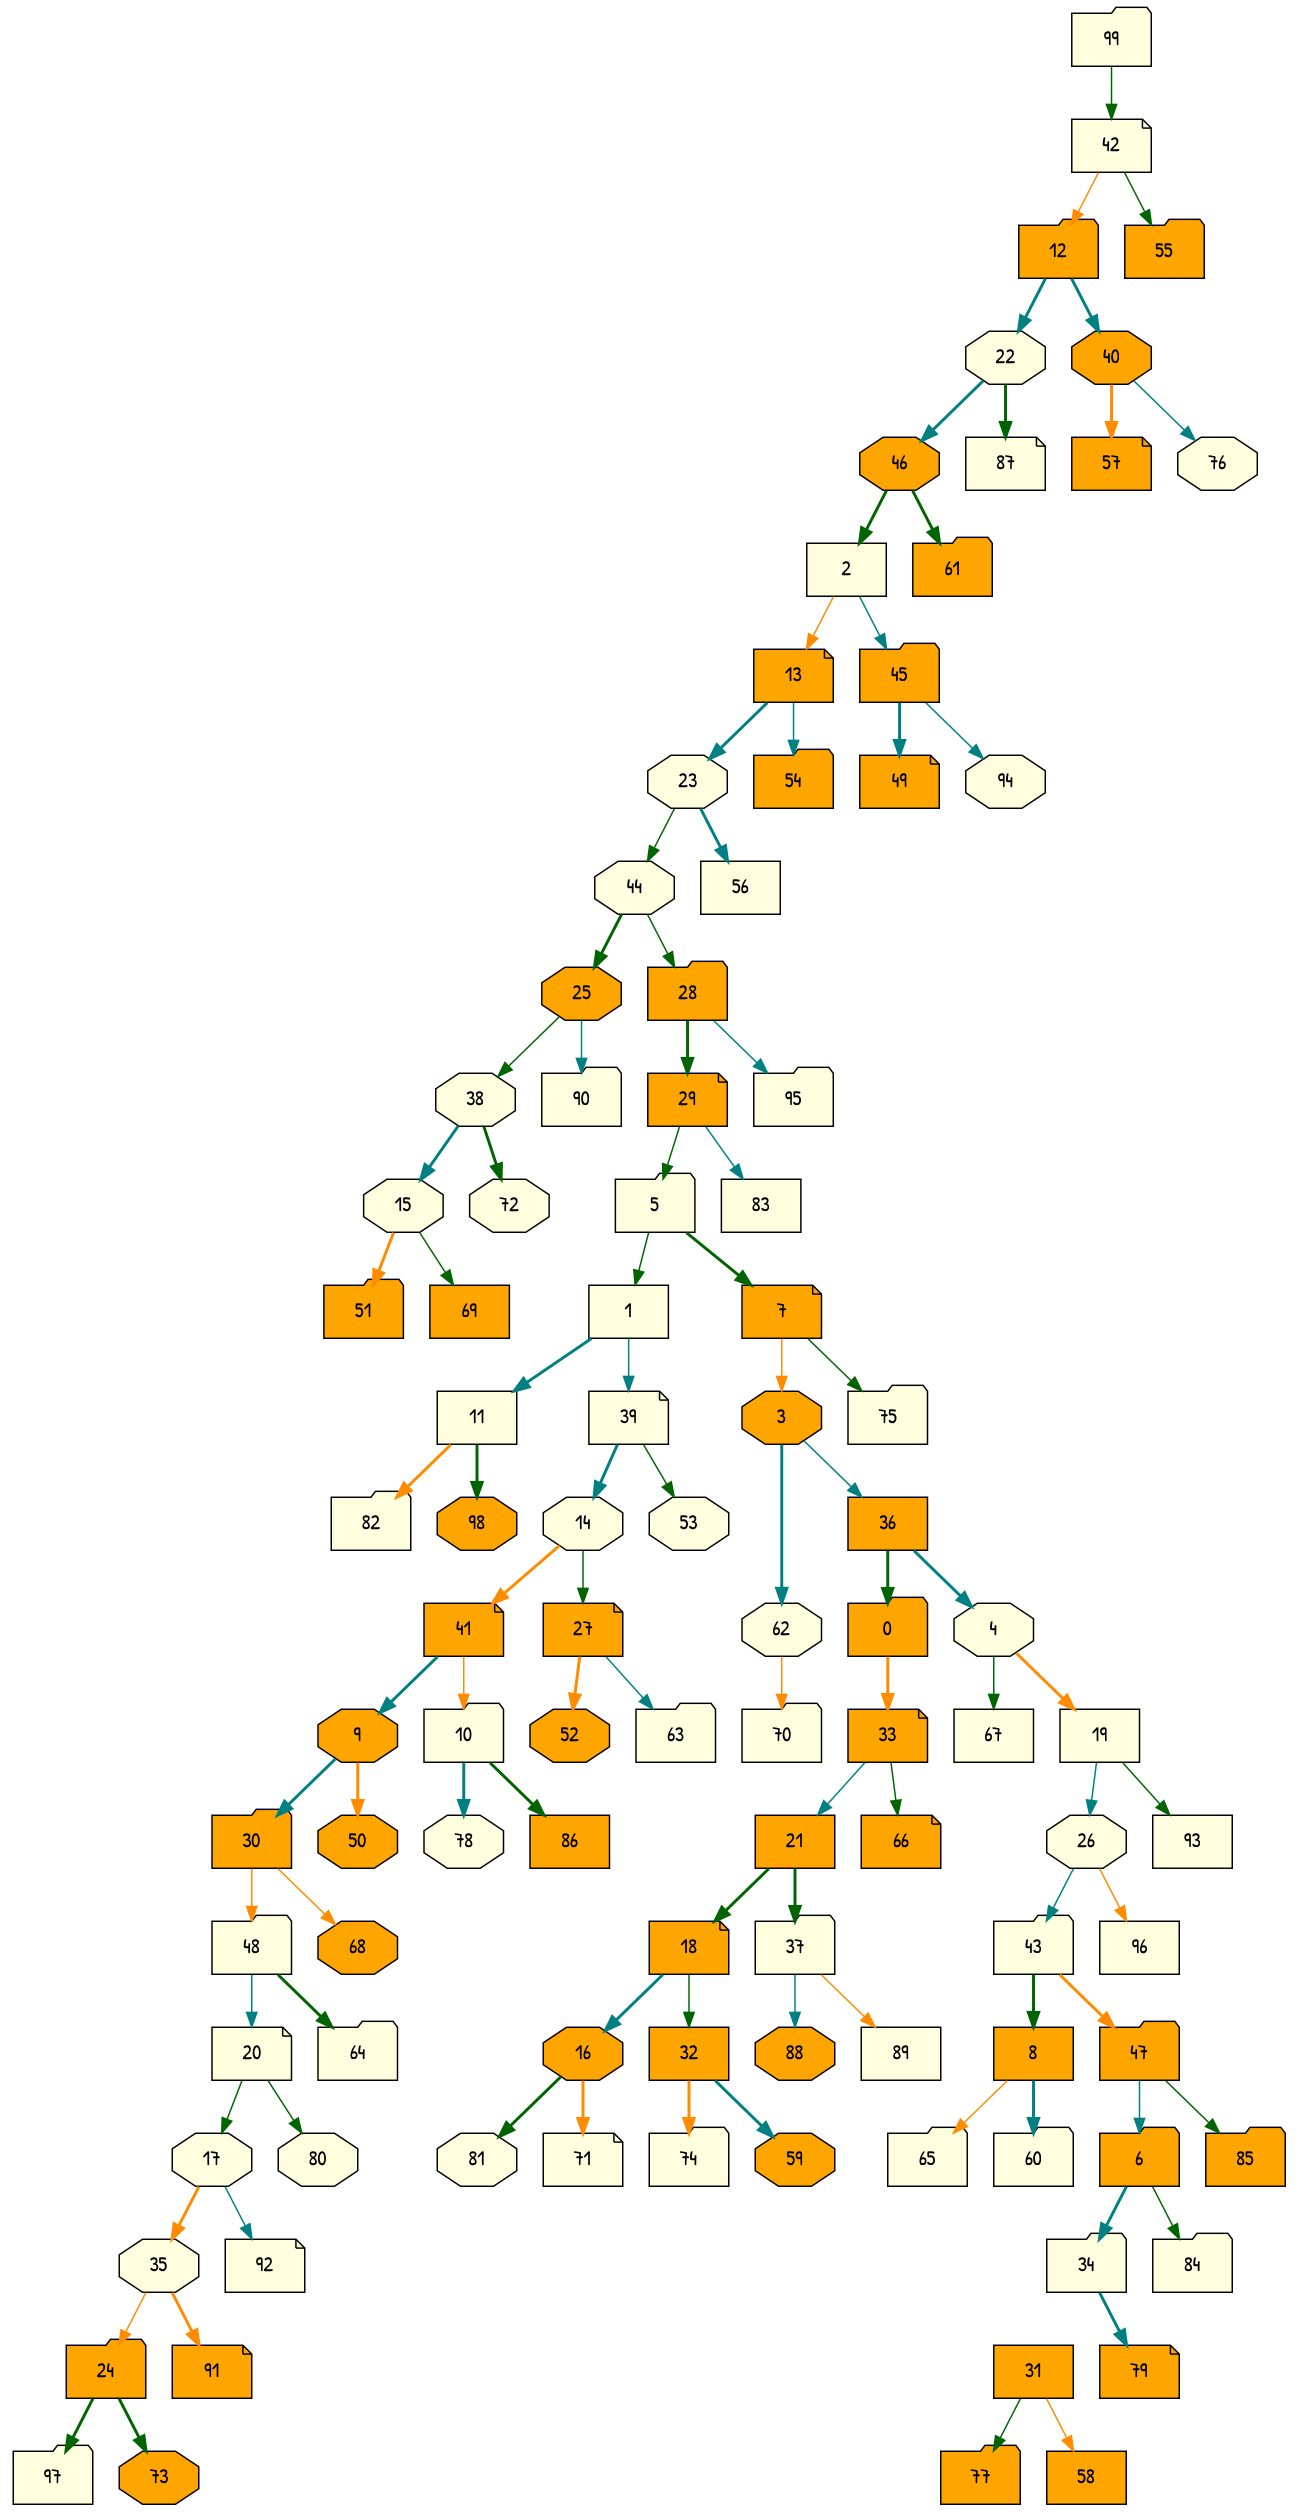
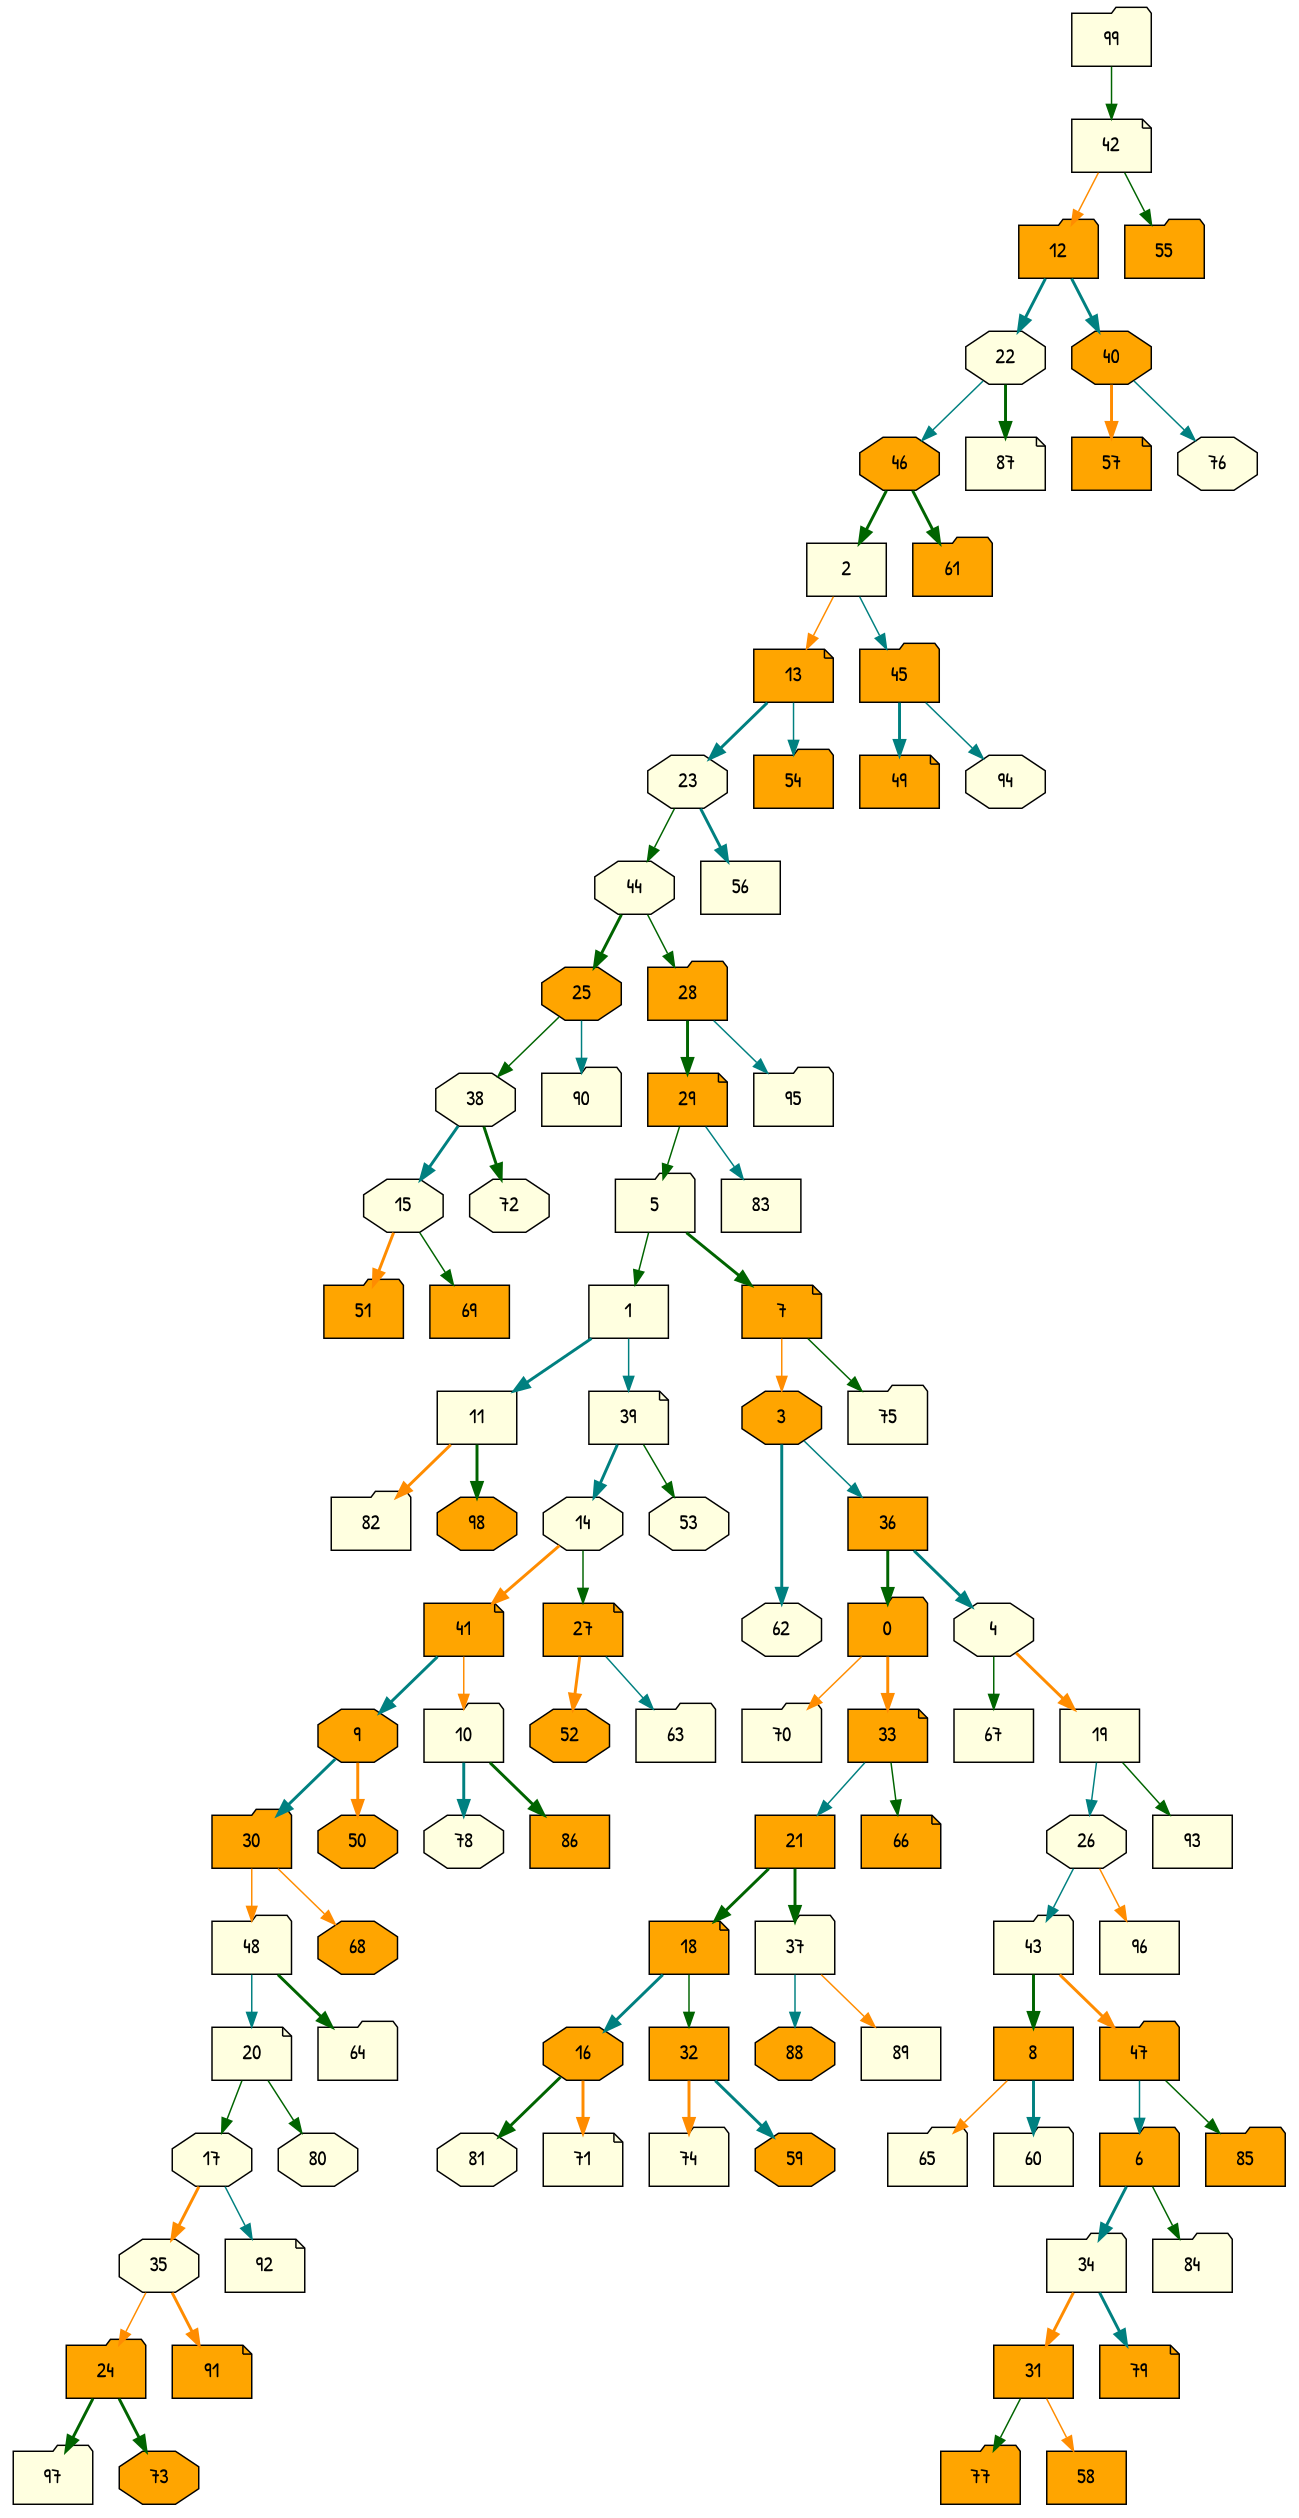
edge "22" -> "46": style bold -> solid
edge "62" -> "70": now "0" -> "70"
edge "34" -> "31": added
